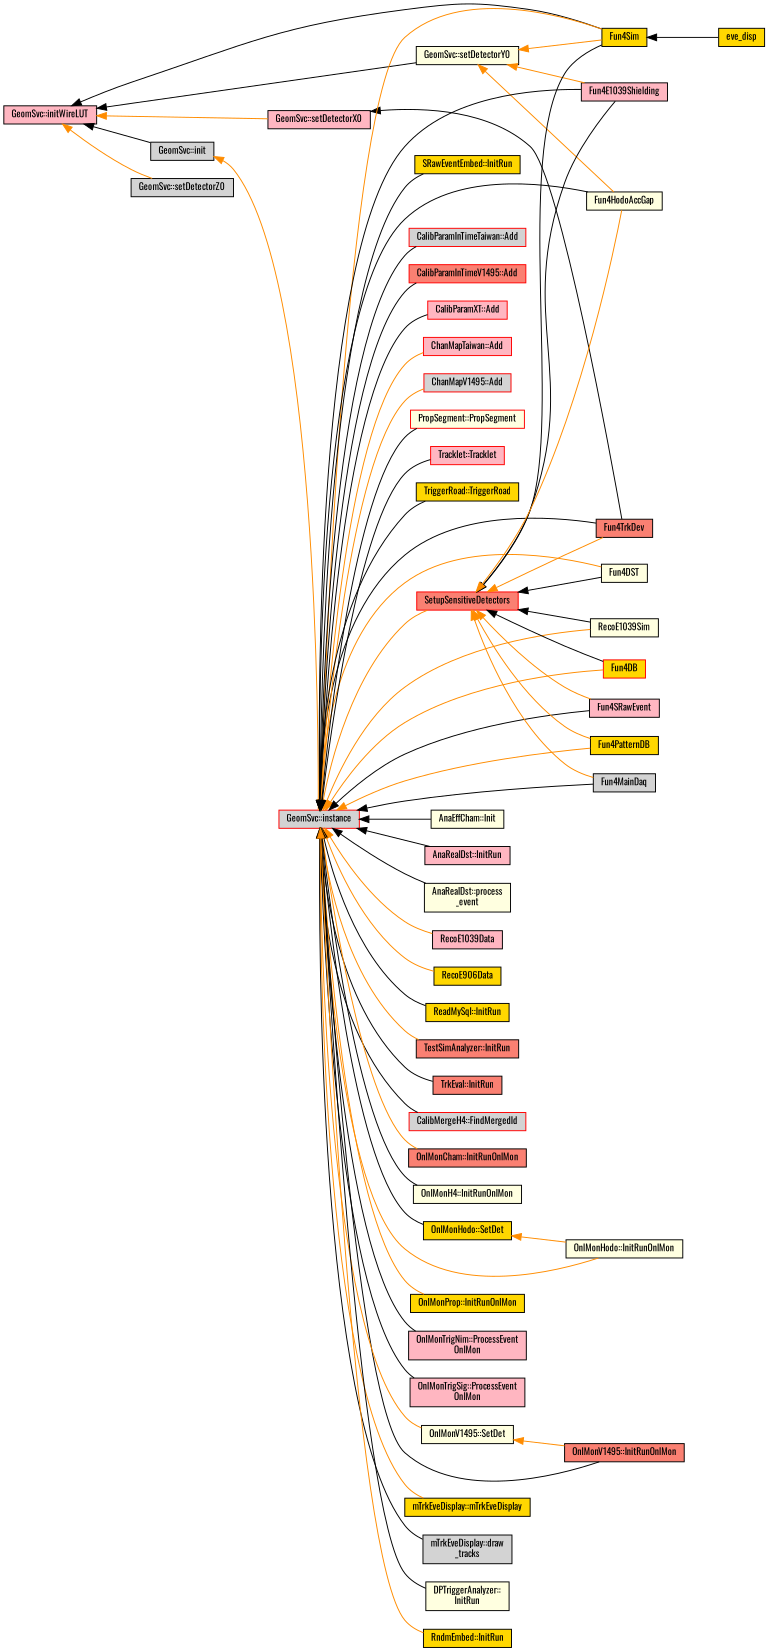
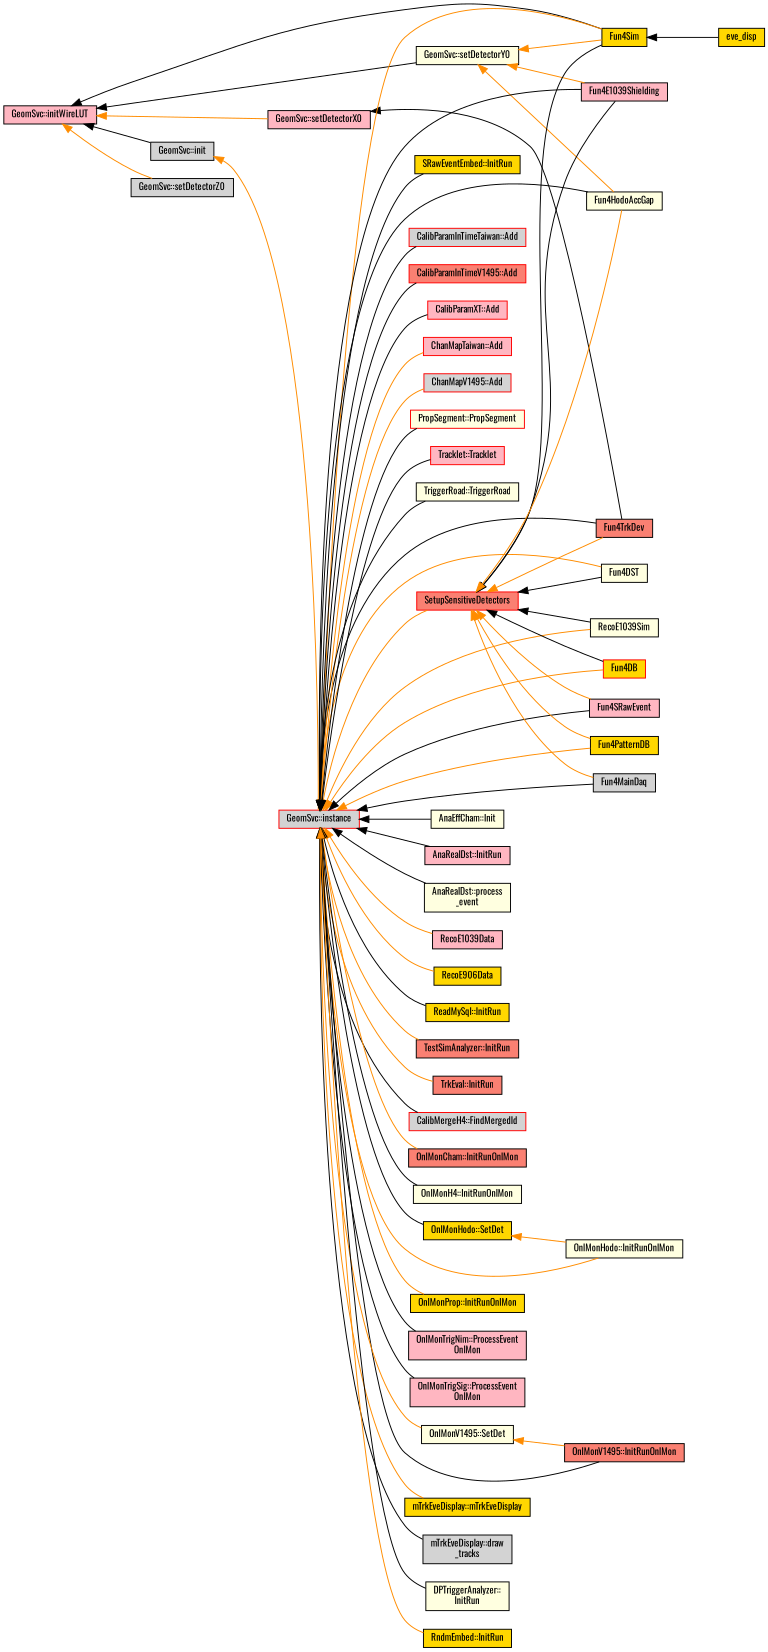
node "TriggerRoad::TriggerRoad": fillcolor gold -> lightyellow
edge "TrkEval::InitRun" -> "GeomSvc::instance": color black -> darkorange
